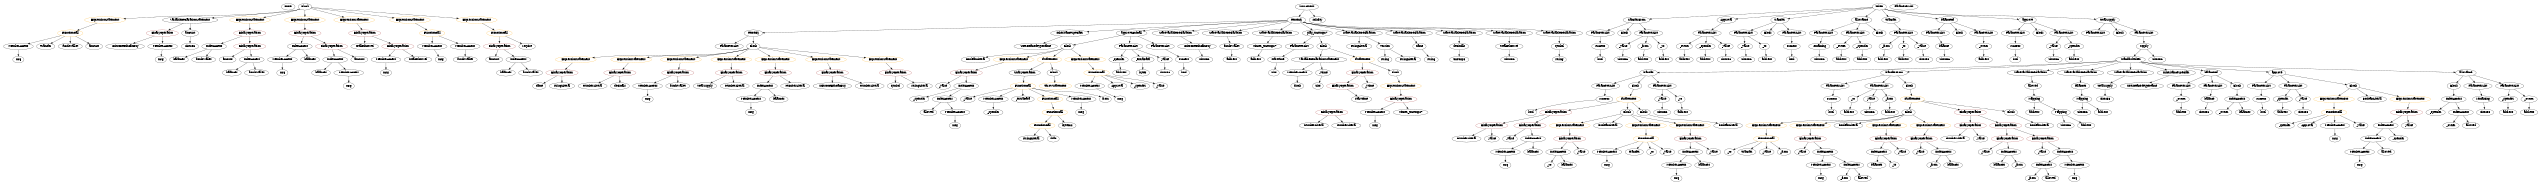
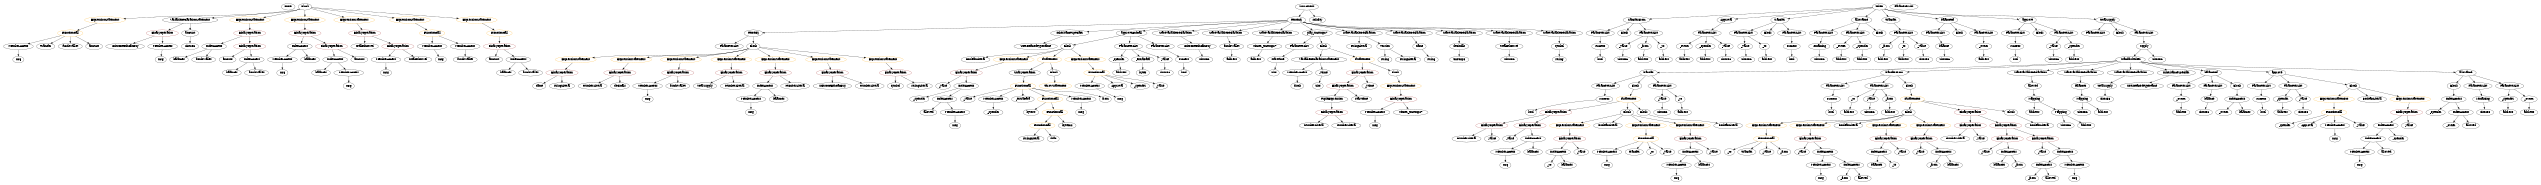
node "require": removed
node "TupleExpression": added
node "bytes4": added
